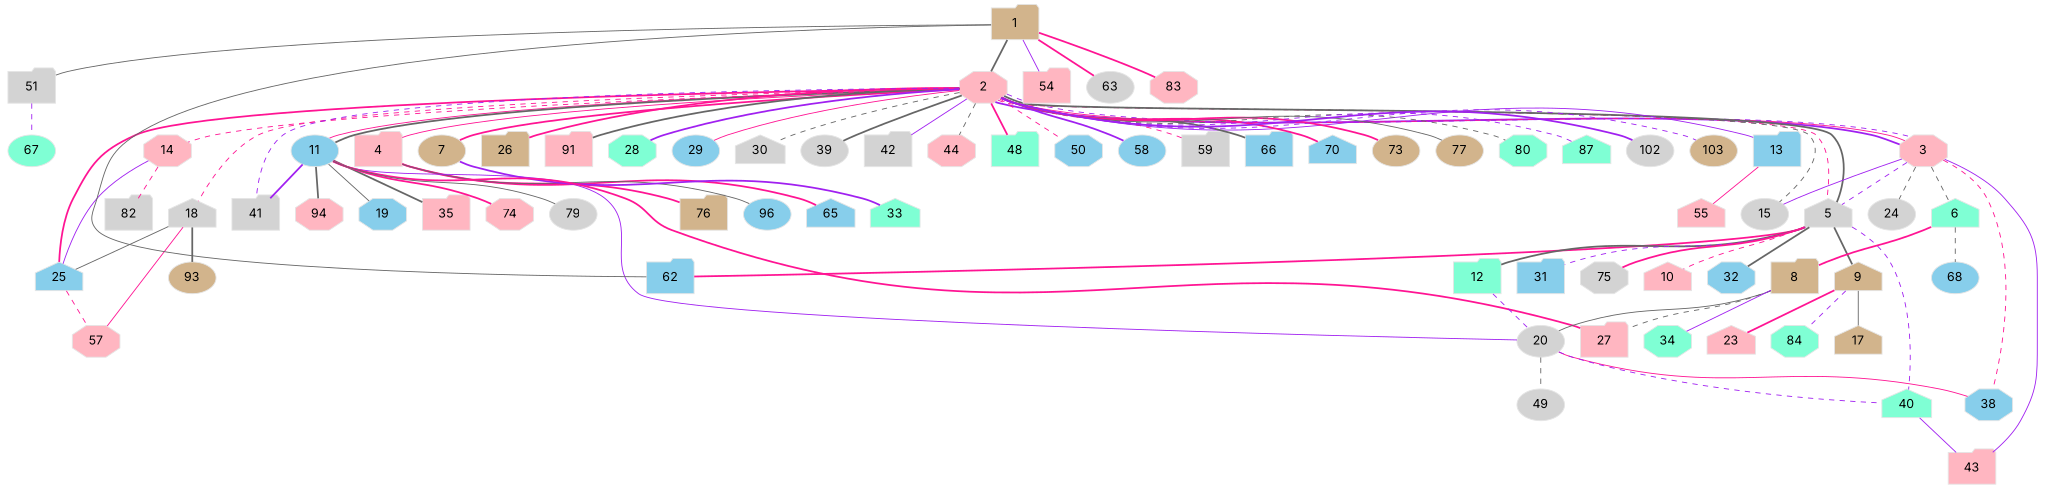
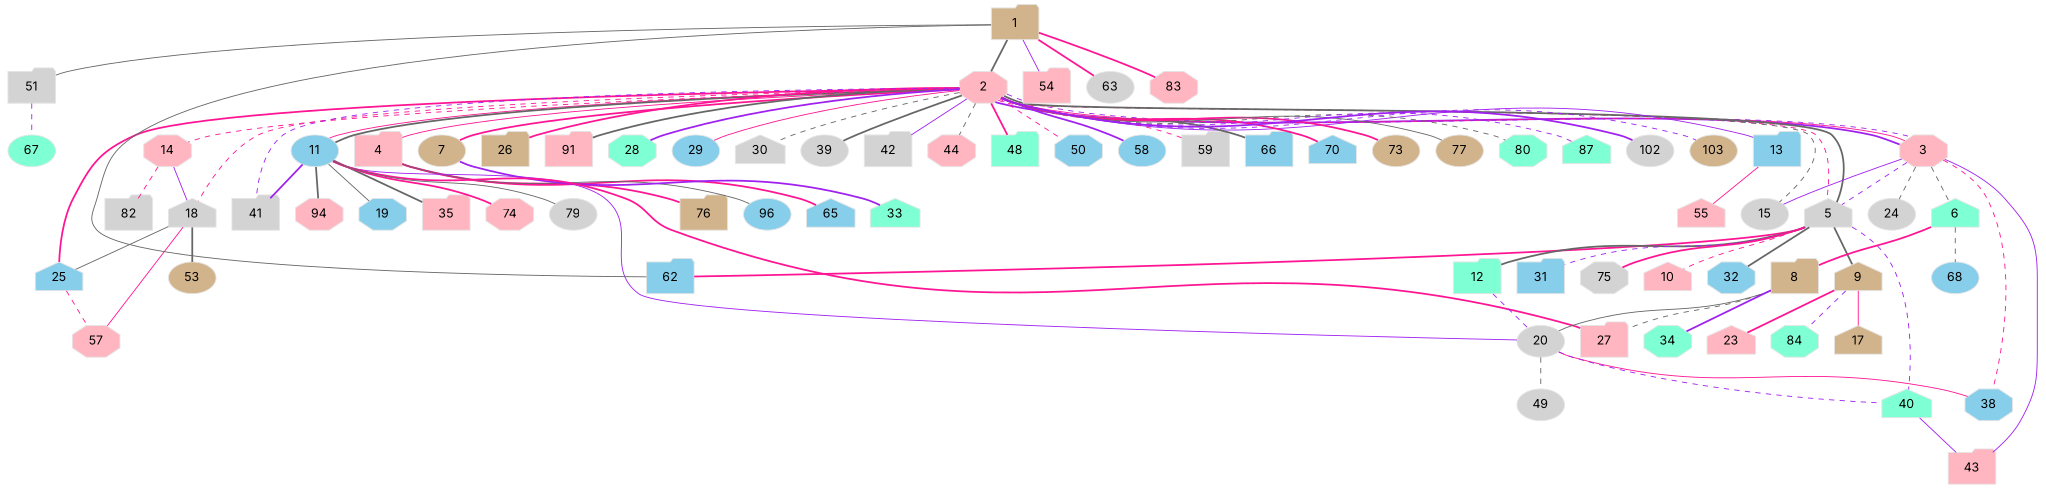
edge "14" -- "25": now "14" -- "18"
node "93": label "93" -> "53"
edge "9" -- "17": color gray40 -> deeppink
edge "8" -- "34": style solid -> bold
